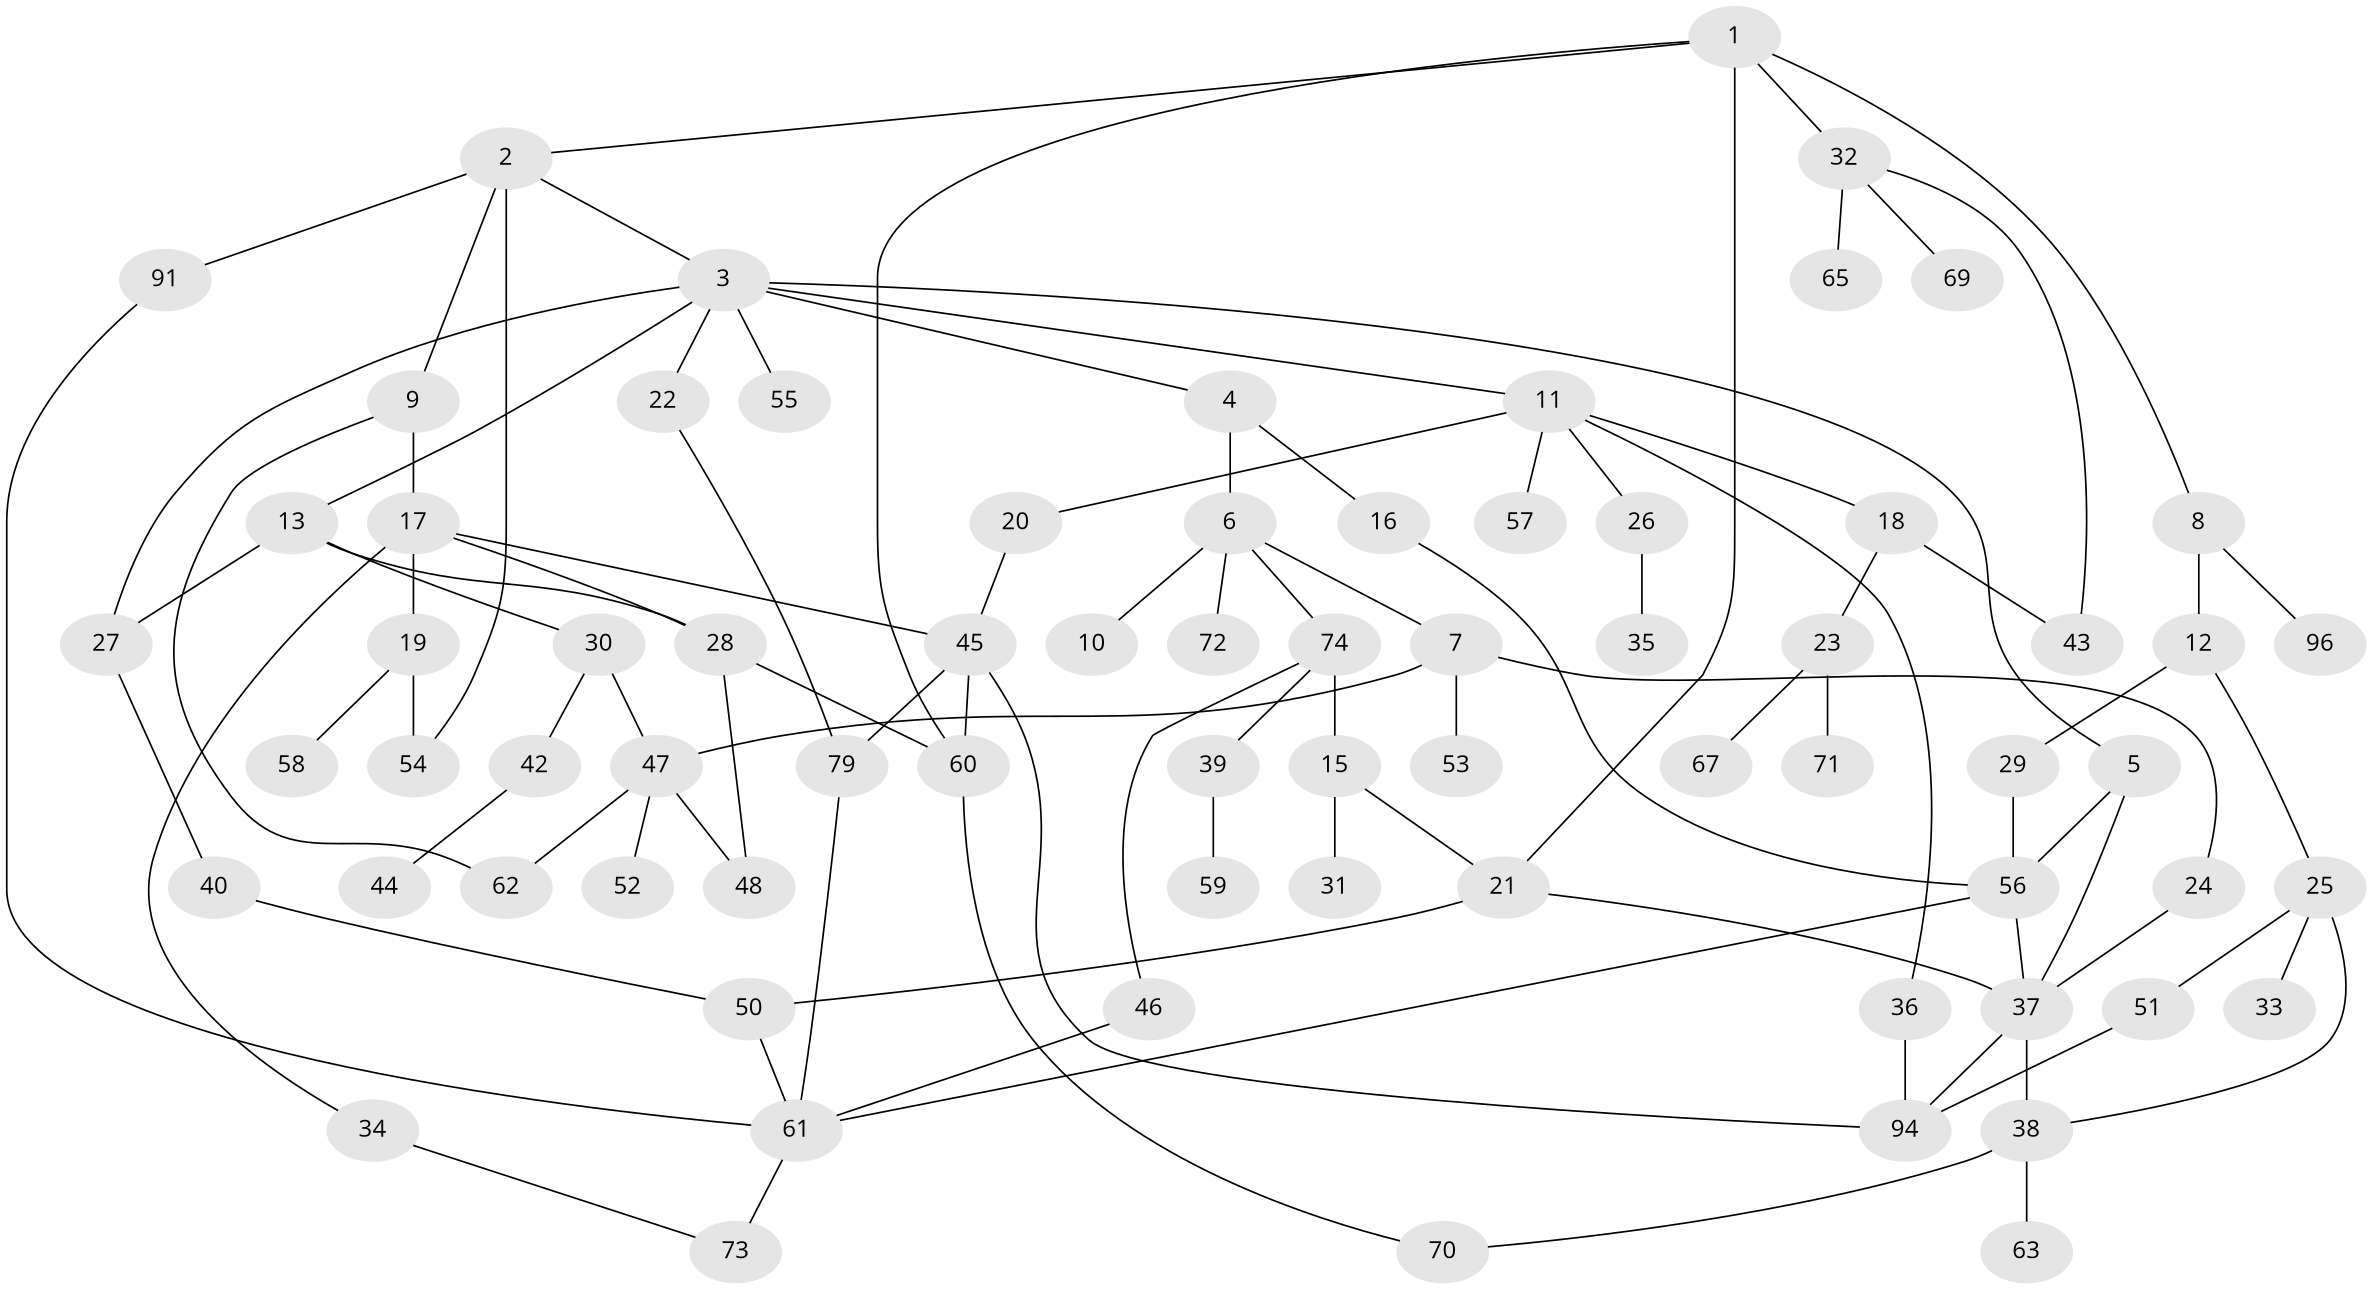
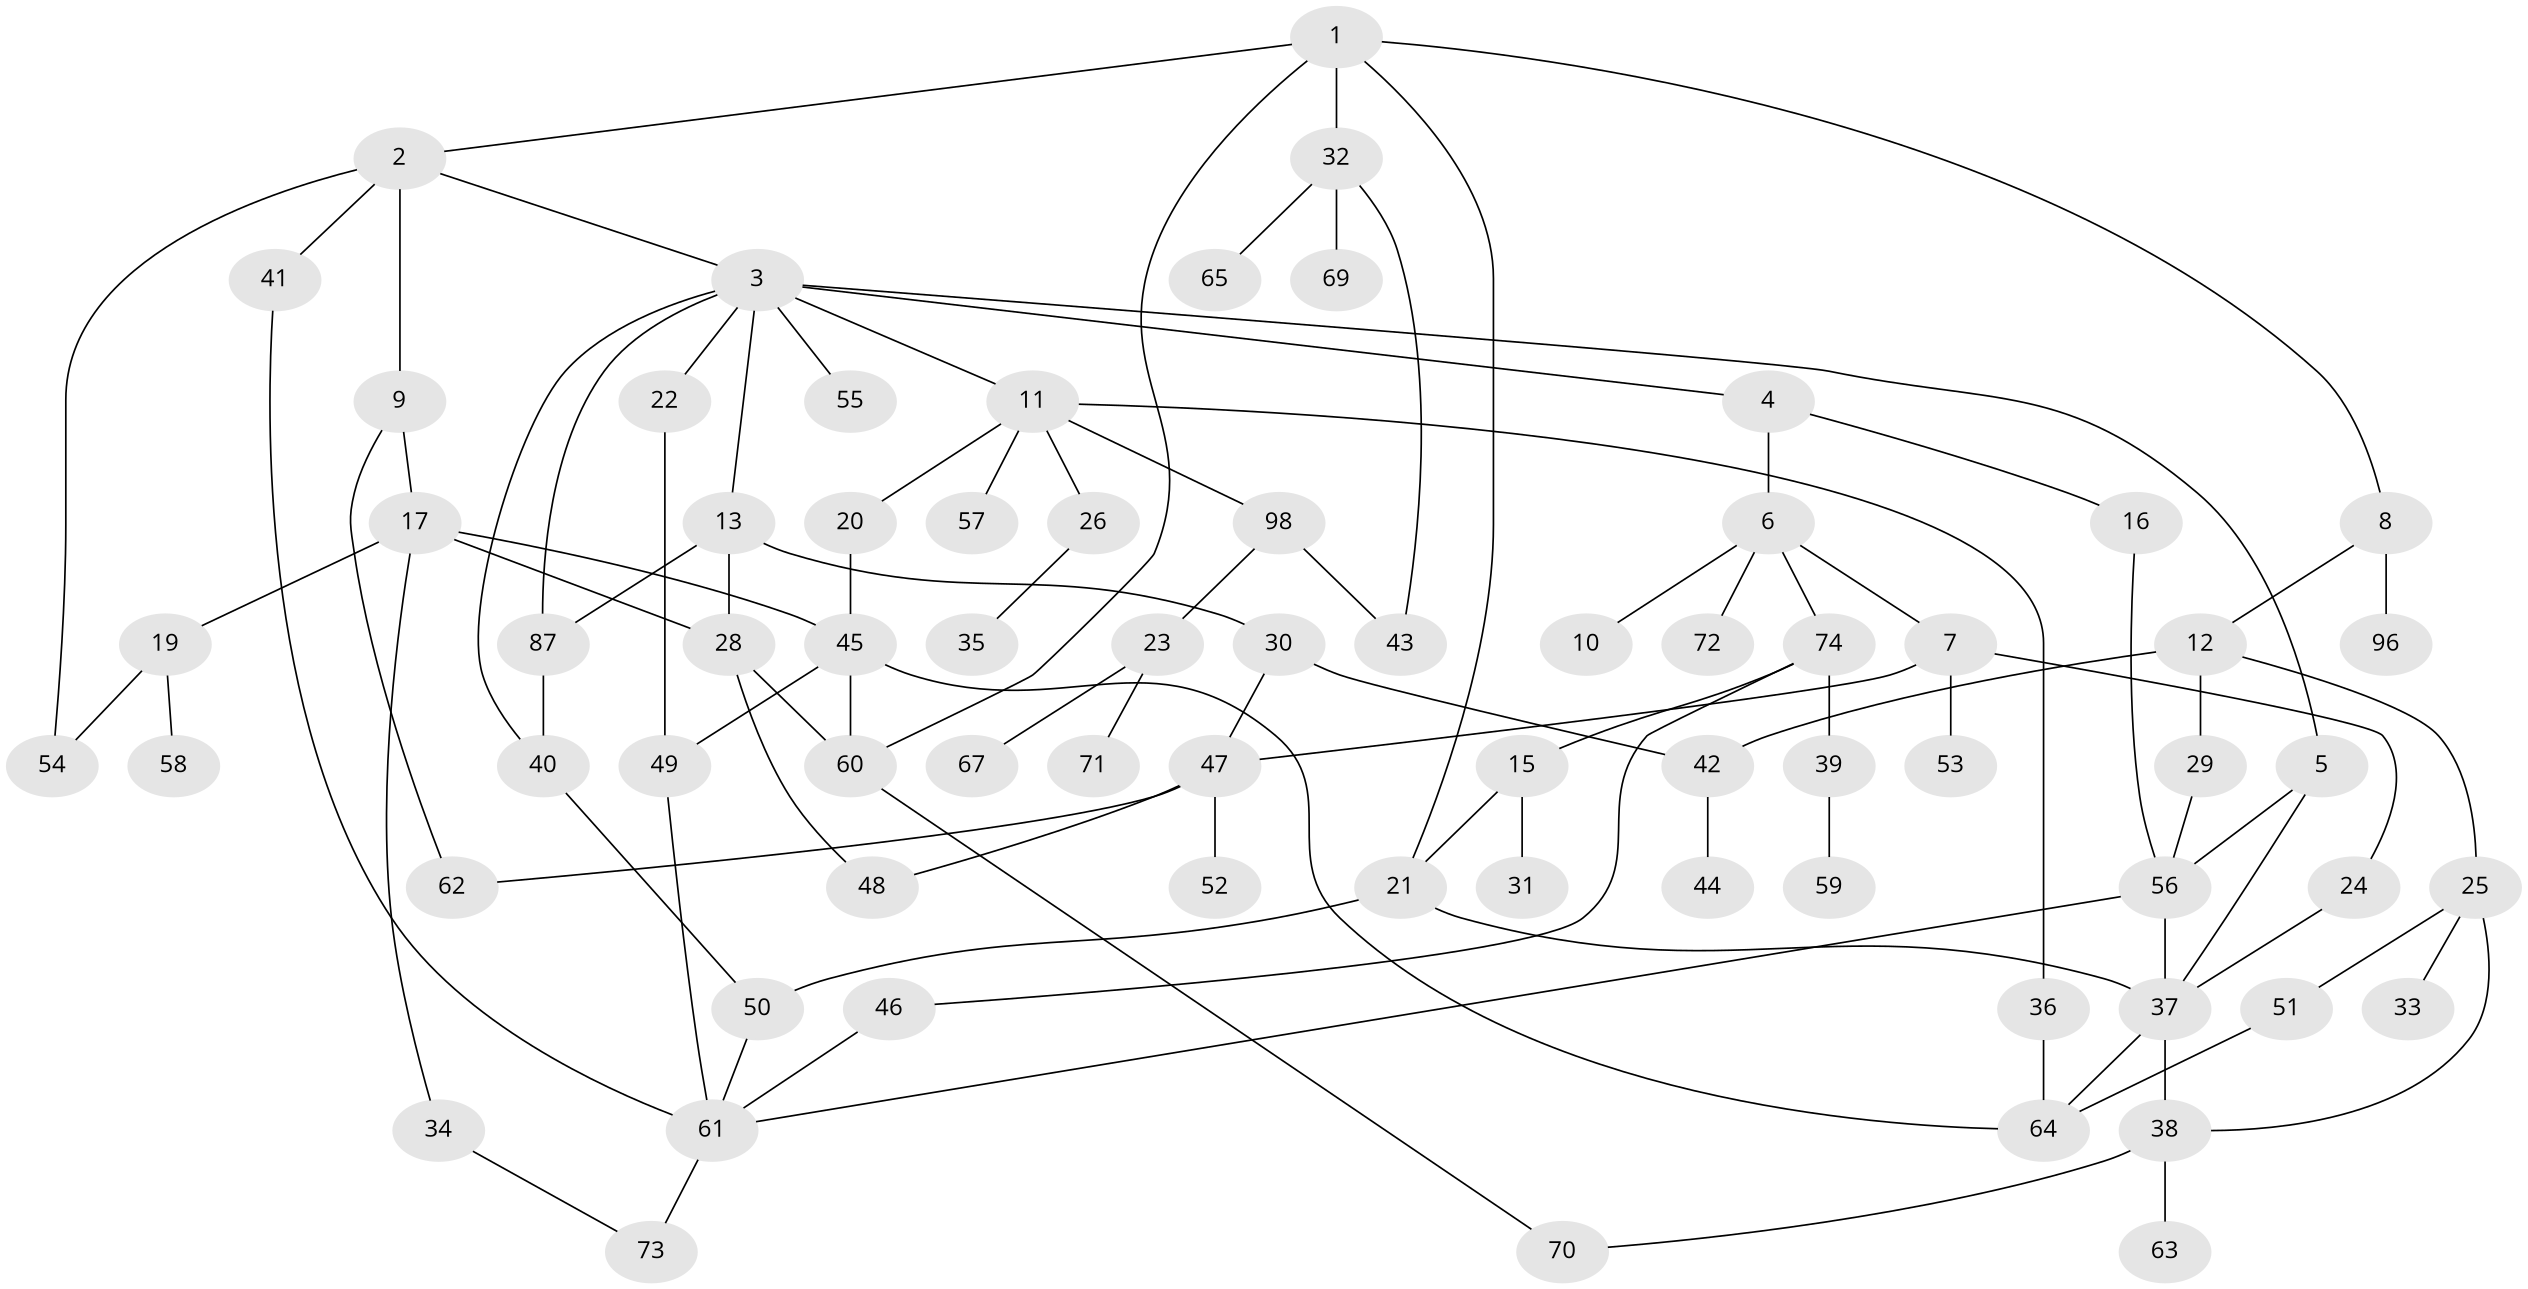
node "91": label "91" -> "41"
edge "3" -- "40": added
node "18": label "18" -> "98"
node "27": label "27" -> "87"
edge "12" -- "42": added
node "79": label "79" -> "49"
node "94": label "94" -> "64"
